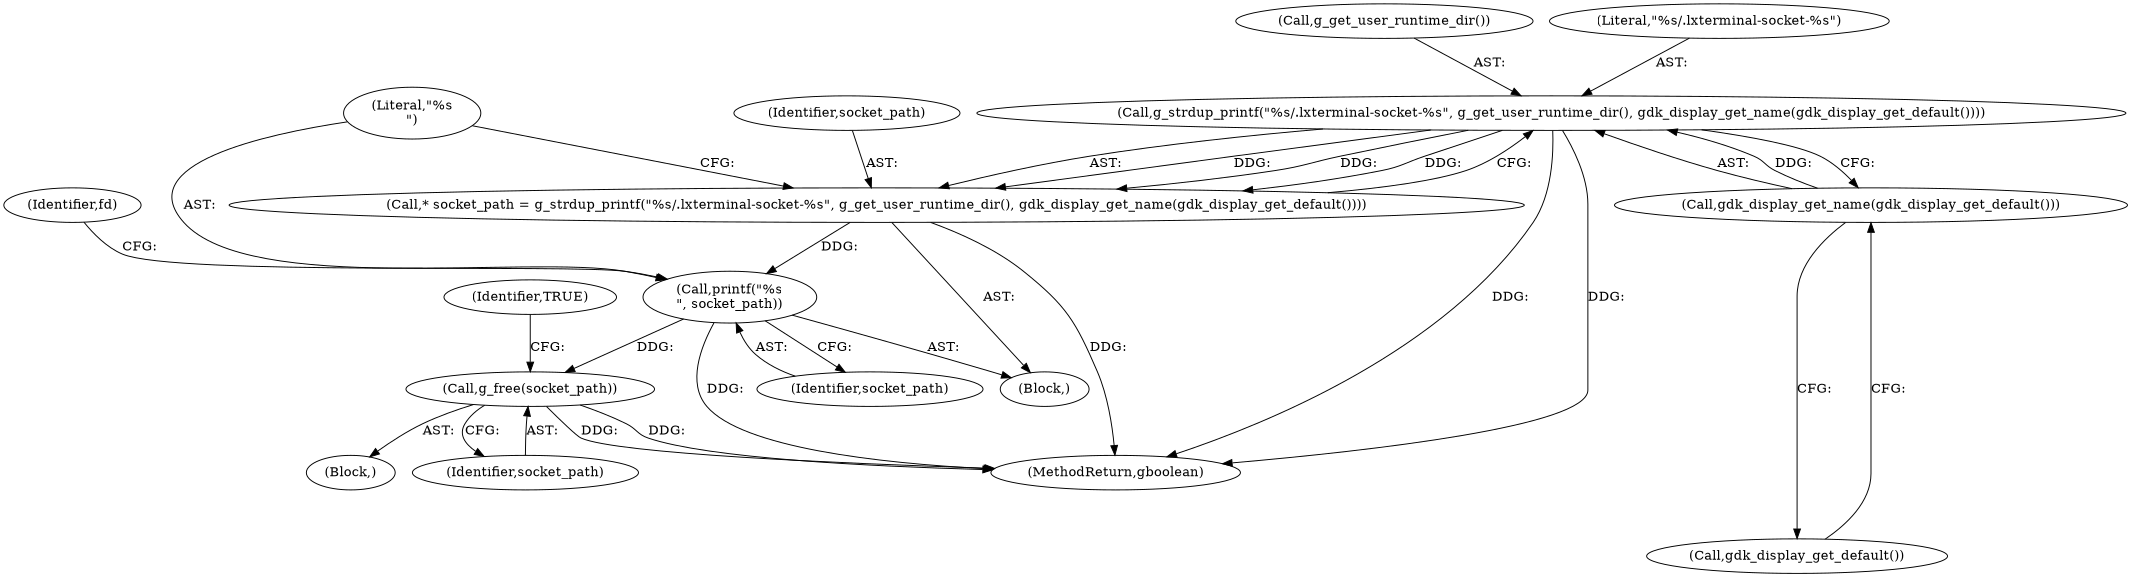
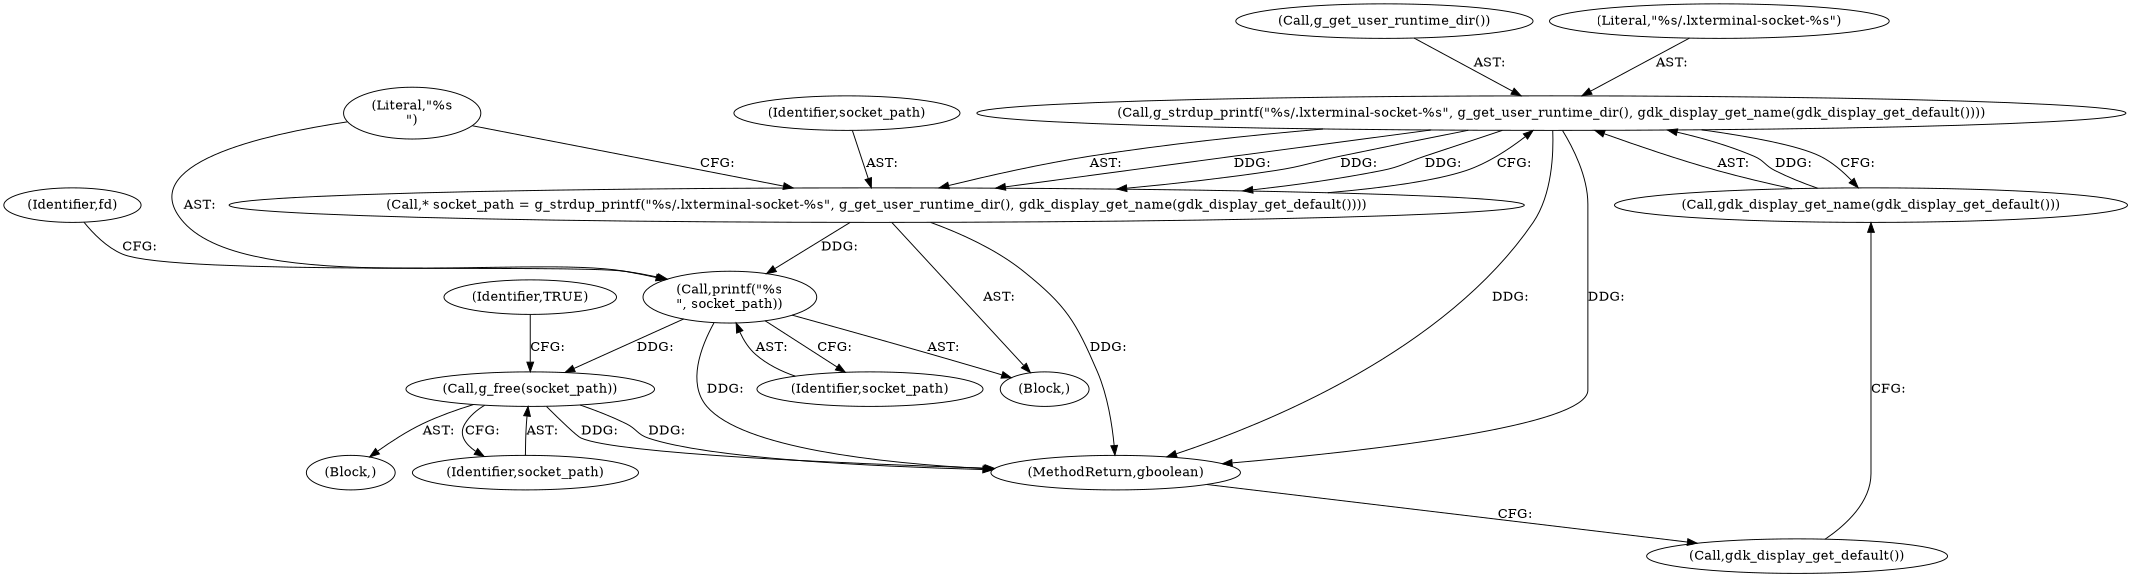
edge "(Call,gdk_display_get_name(gdk_display_get_default()))" -> "(Call,gdk_display_get_default())": now "(MethodReturn,gboolean)" -> "(Call,gdk_display_get_default())"
